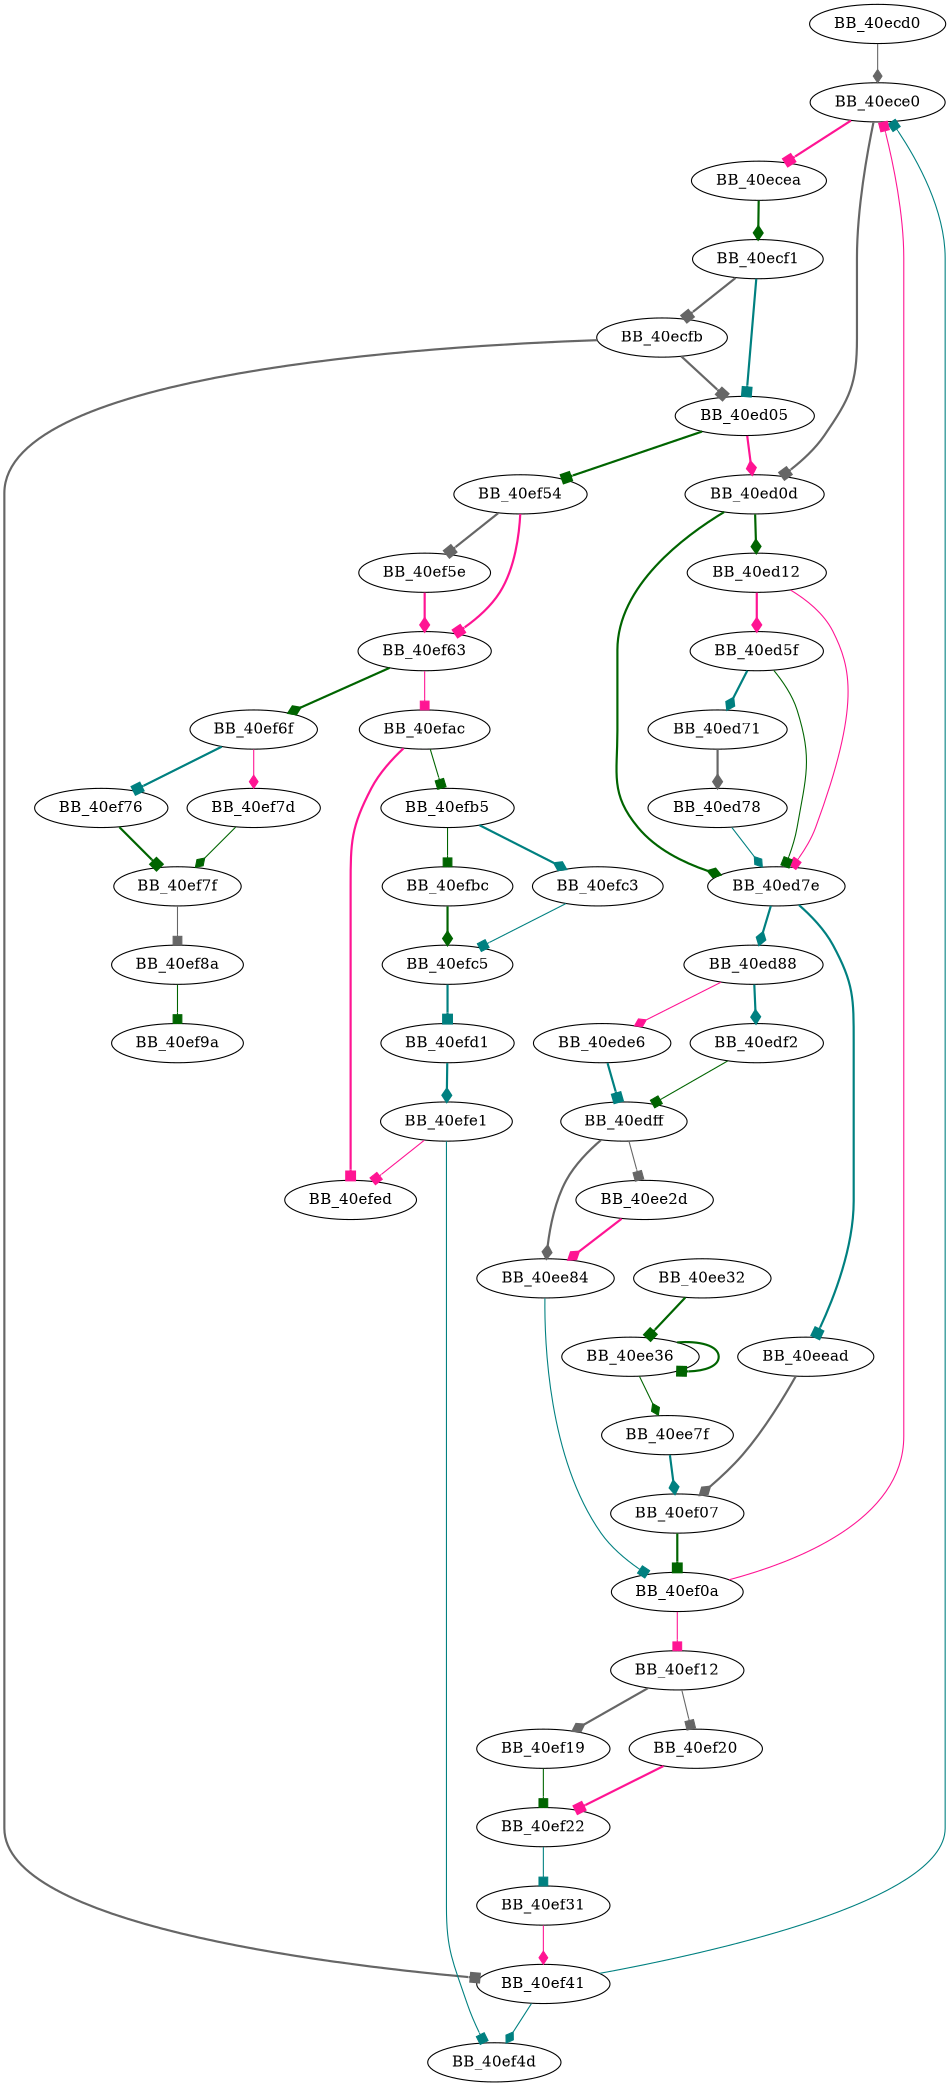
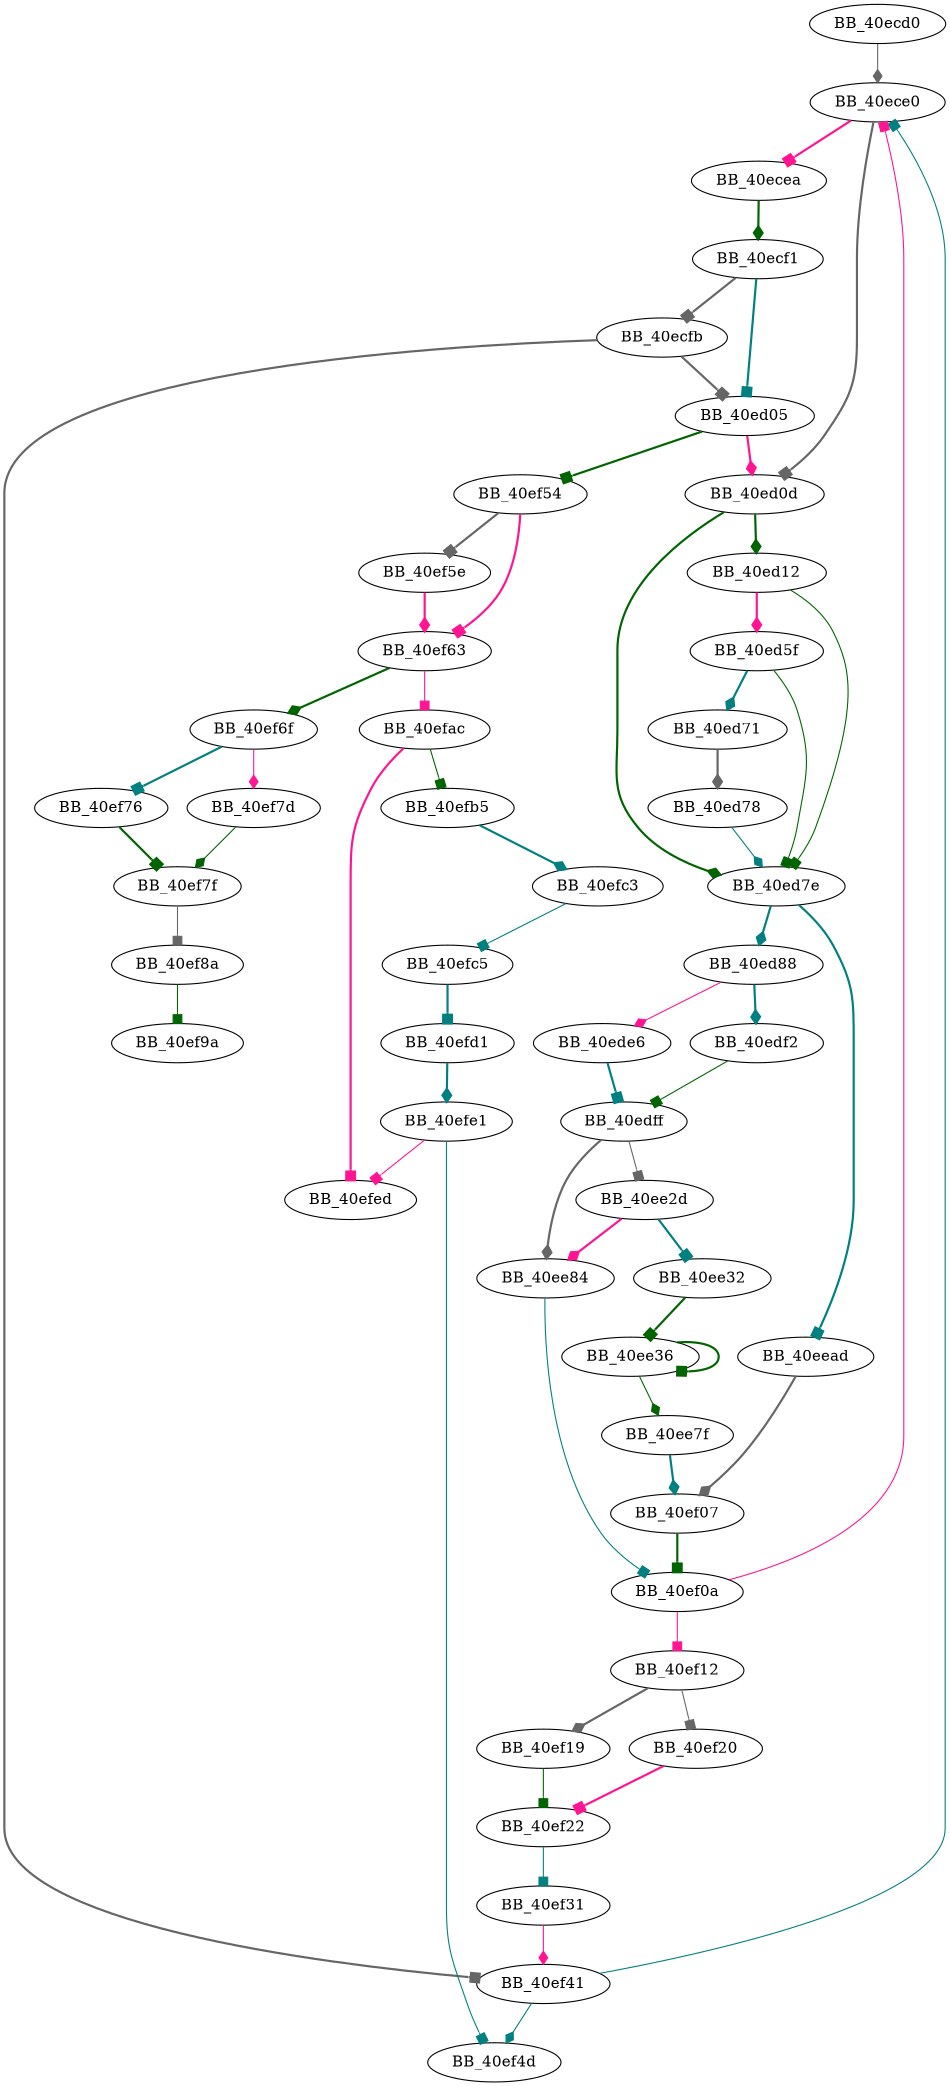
edge "BB_40ed12" -> "BB_40ed7e": color deeppink -> darkgreen
node "BB_40efbc": removed
edge "BB_40ee2d" -> "BB_40ee32": added
